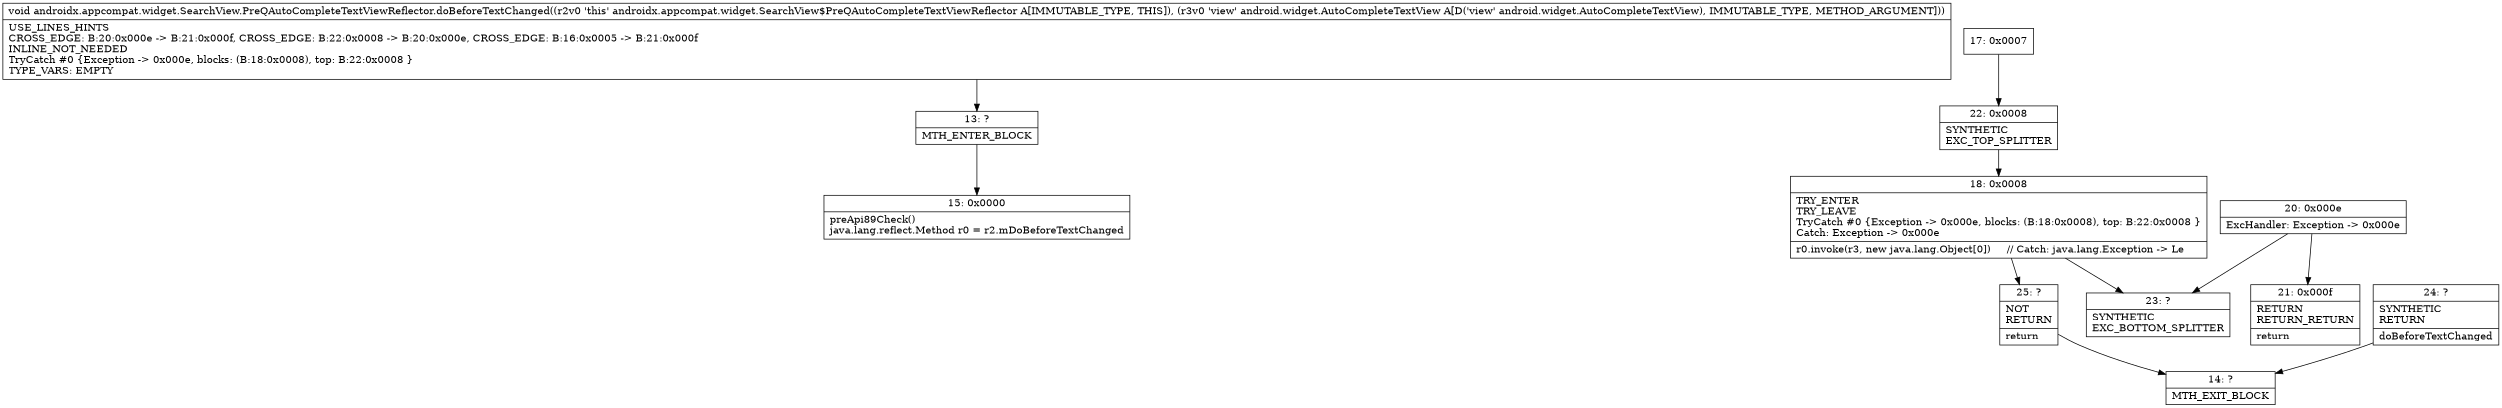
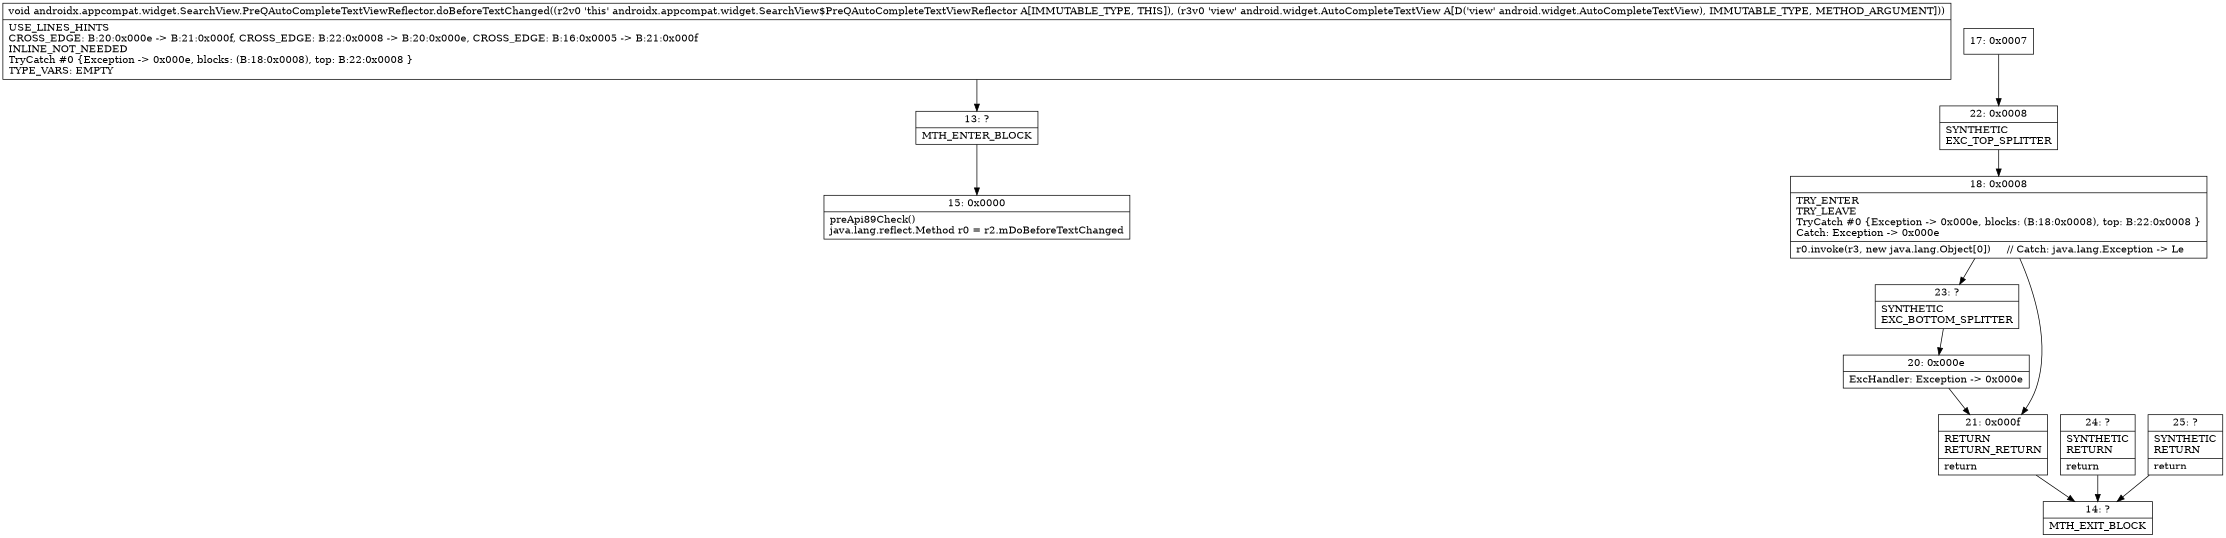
edge "20: 0x000e" -> "23: ?": reversed
edge "18: 0x0008" -> "25: ?": now "18: 0x0008" -> "21: 0x000f"
node "25: ?": text "NOT" -> "SYNTHETIC"
node "24: ?": text "doBeforeTextChanged" -> "return"
edge "21: 0x000f" -> "14: ?": added
